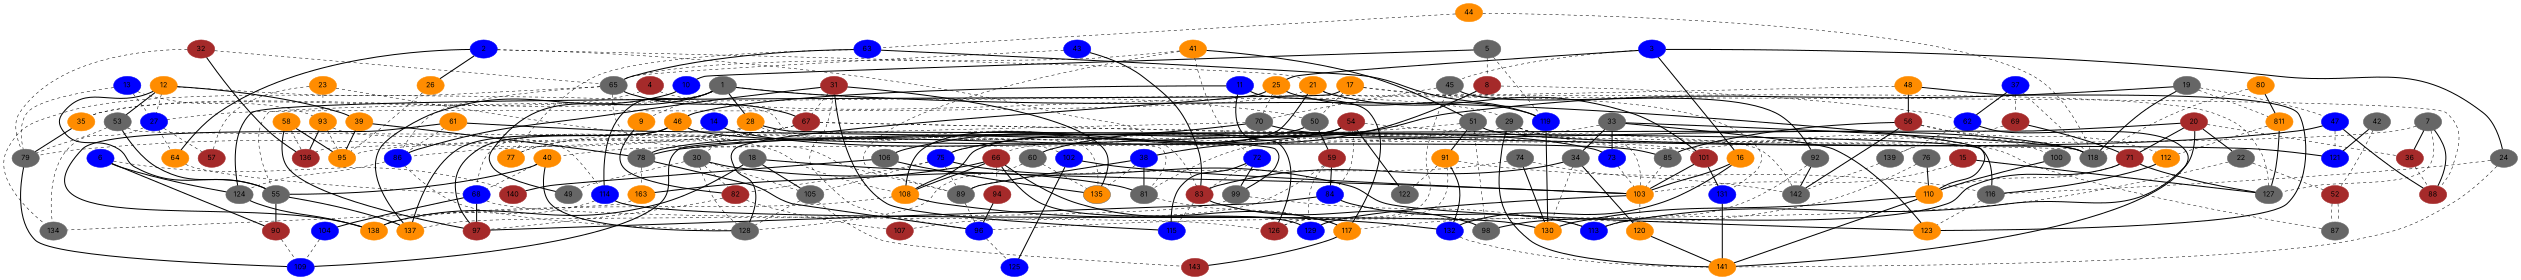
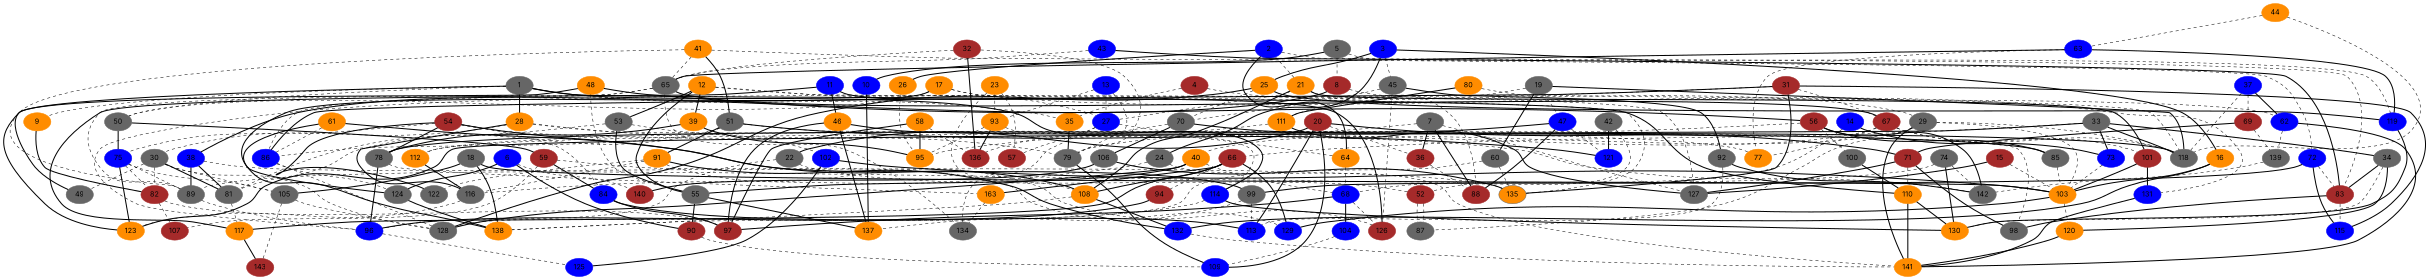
node "811": label "811" -> "111"
node "76": removed
